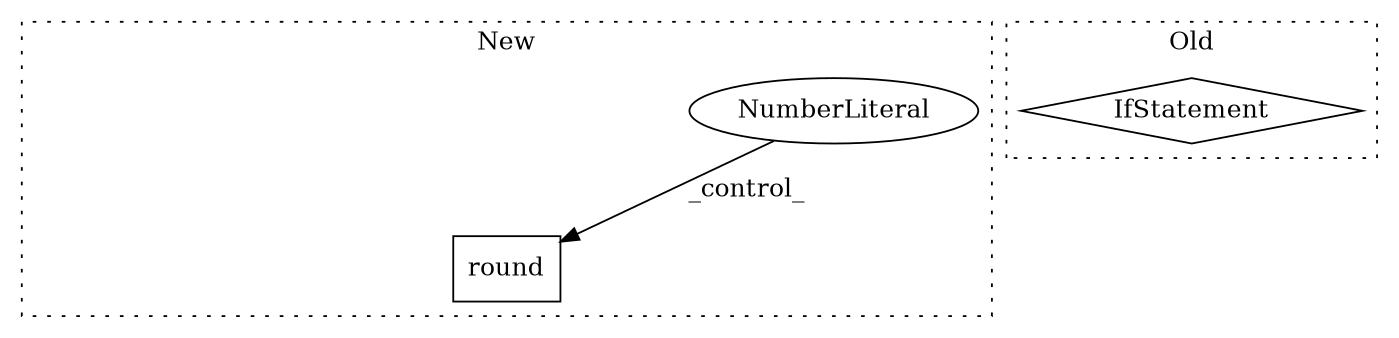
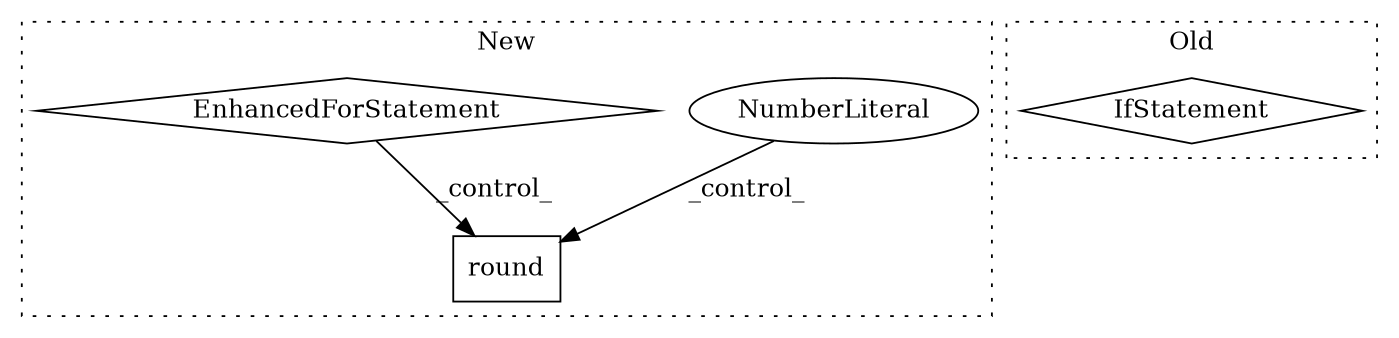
node "EnhancedForStatement": added
